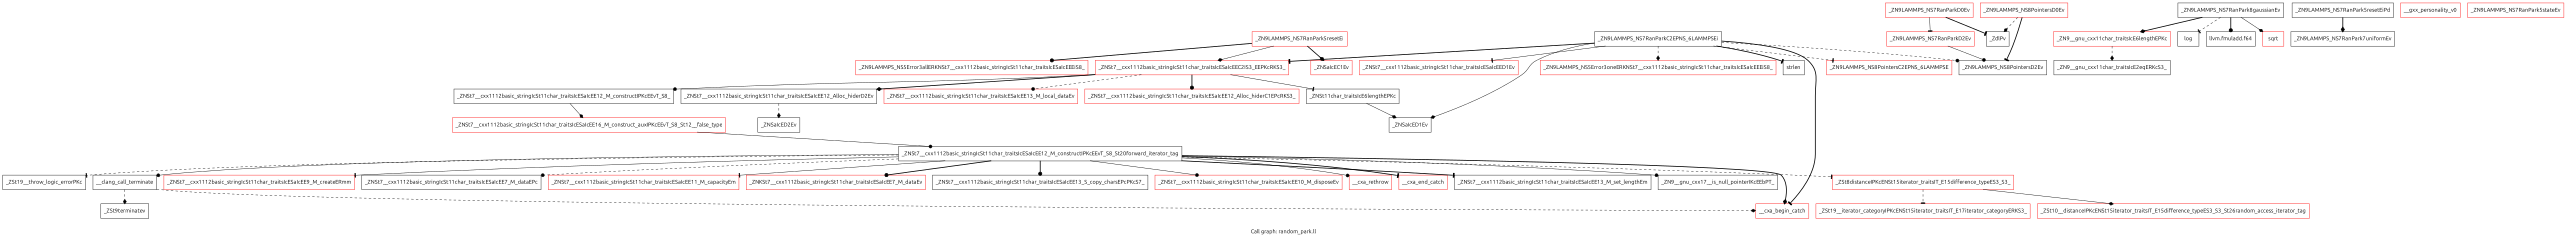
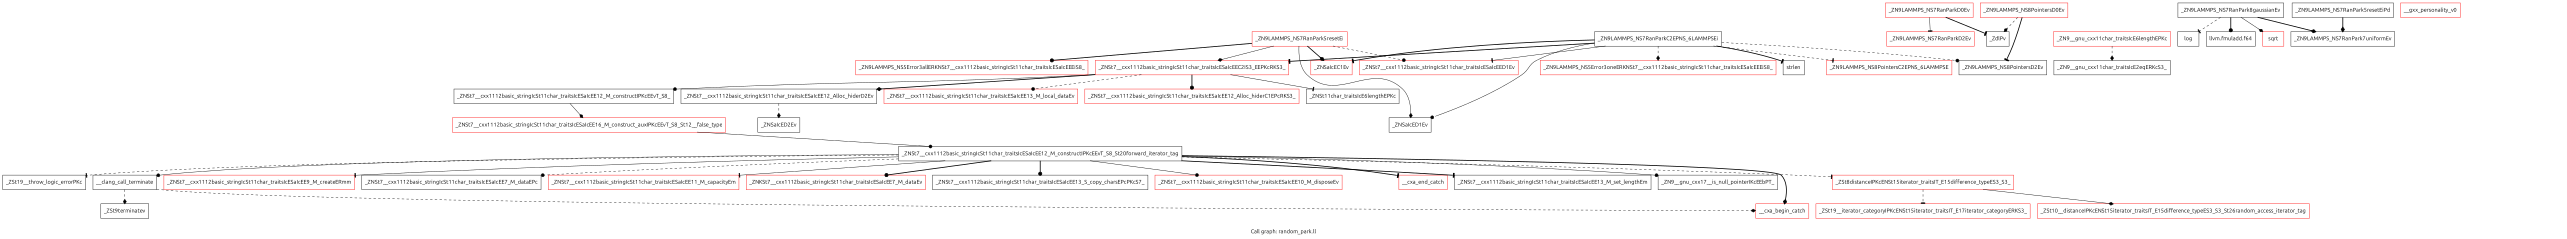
node "_ZN9LAMMPS_NS7RanPark5stateEv": removed
edge "_ZN9LAMMPS_NS7RanPark8gaussianEv" -> "_ZN9__gnu_cxx11char_traitsIcE6lengthEPKc": now "_ZN9LAMMPS_NS7RanPark8gaussianEv" -> "_ZN9LAMMPS_NS7RanPark7uniformEv"
edge "_ZN9LAMMPS_NS7RanPark5resetEi" -> "_ZNSt7__cxx1112basic_stringIcSt11char_traitsIcESaIcEED1Ev": added
edge "_ZN9LAMMPS_NS7RanParkD2Ev" -> "_ZN9LAMMPS_NS8PointersD2Ev": removed
edge "_ZN9LAMMPS_NS7RanParkC2EPNS_6LAMMPSEi" -> "_ZNSaIcED1Ev": arrowhead diamond -> dot
edge "_ZN9LAMMPS_NS7RanParkC2EPNS_6LAMMPSEi" -> "__cxa_begin_catch": now "_ZN9LAMMPS_NS7RanParkC2EPNS_6LAMMPSEi" -> "_ZNSaIcEC1Ev"
edge "_ZNSt11char_traitsIcE6lengthEPKc" -> "_ZNSaIcED1Ev": now "_ZN9LAMMPS_NS7RanPark5resetEi" -> "_ZNSaIcED1Ev"
node "__cxa_rethrow": removed
